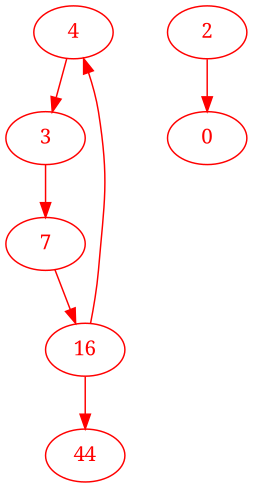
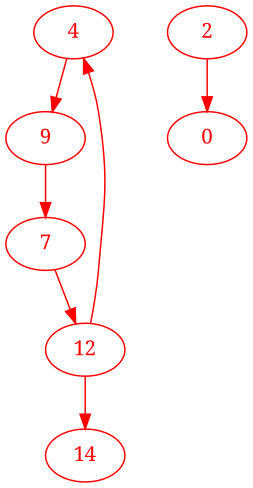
node "3": label "3" -> "9"
node "16": label "16" -> "12"
node "44": label "44" -> "14"
